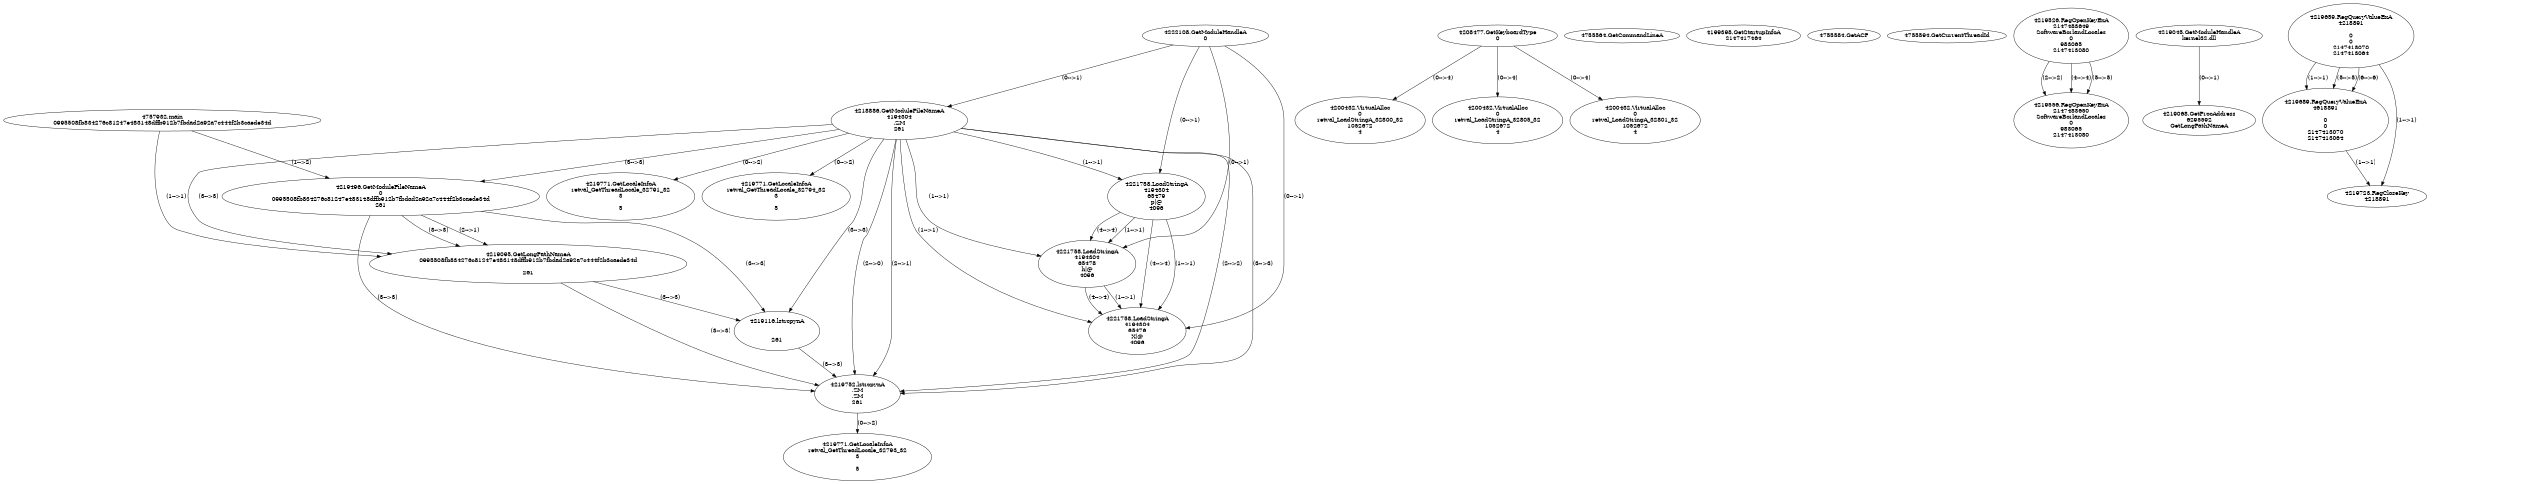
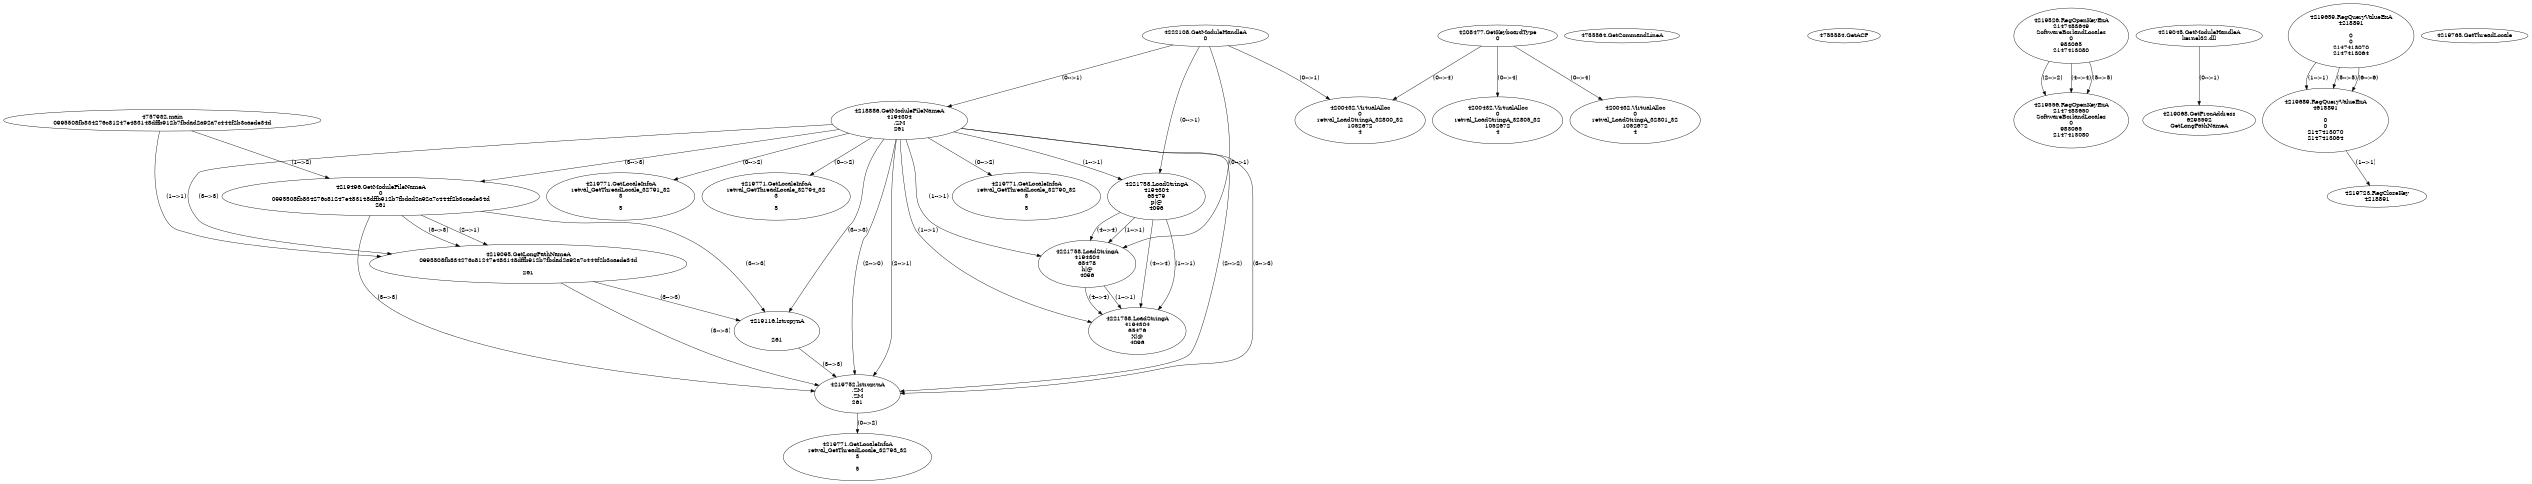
node "4199398.GetStartupInfoA 2147417464": removed
node "4755594.GetCurrentThreadId": removed
node "4219765.GetThreadLocale": added
edge "4219659.RegQueryValueExA 4218891 0 0 2147413070 2147413064" -> "4219723.RegCloseKey 4218891": removed, label "(1-->1)"
node "4219771.GetLocaleInfoA retval_GetThreadLocale_32790_32 3 5": added
edge "4222108.GetModuleHandleA 0" -> "4221758.LoadStringA 4194304 65476 X|@ 4096": now "4222108.GetModuleHandleA 0" -> "4200432.VirtualAlloc 0 retval_LoadStringA_32800_32 1052672 4"
